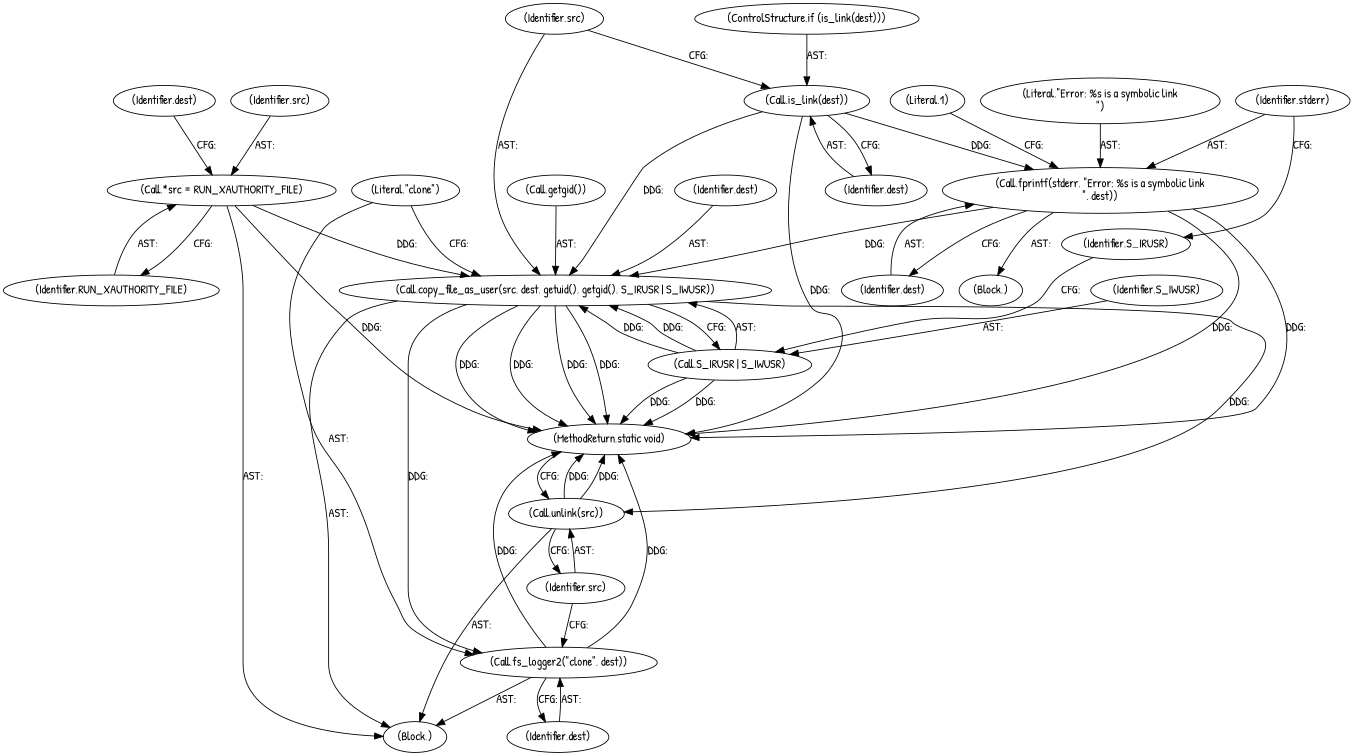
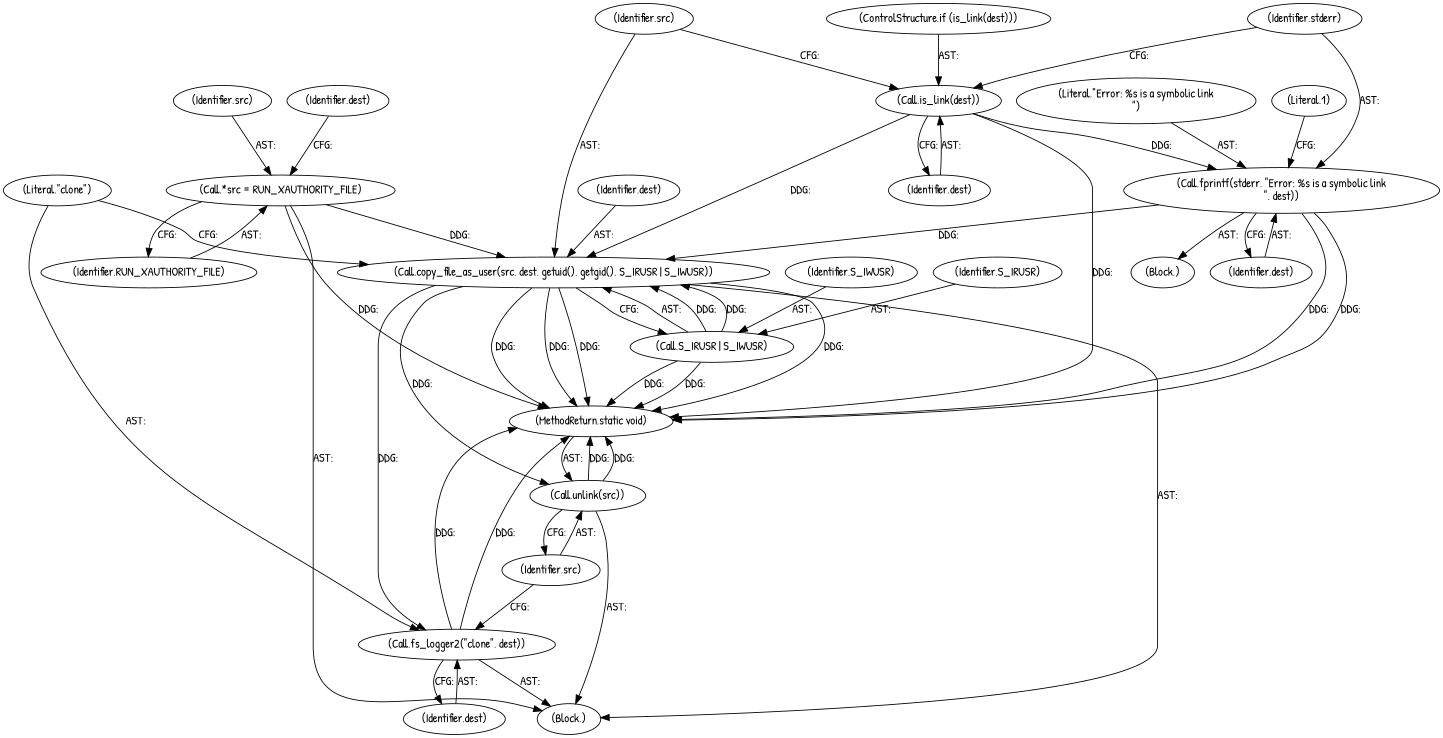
node "(Call,getgid())": removed
edge "(Identifier,stderr)" -> "(Identifier,S_IRUSR)": now "(Identifier,stderr)" -> "(Call,is_link(dest))"
edge "(Identifier,S_IRUSR)" -> "(Call,S_IRUSR | S_IWUSR)": label "CFG: " -> "AST: "
edge "(MethodReturn,static void)" -> "(Call,unlink(src))": label "CFG: " -> "AST: "
